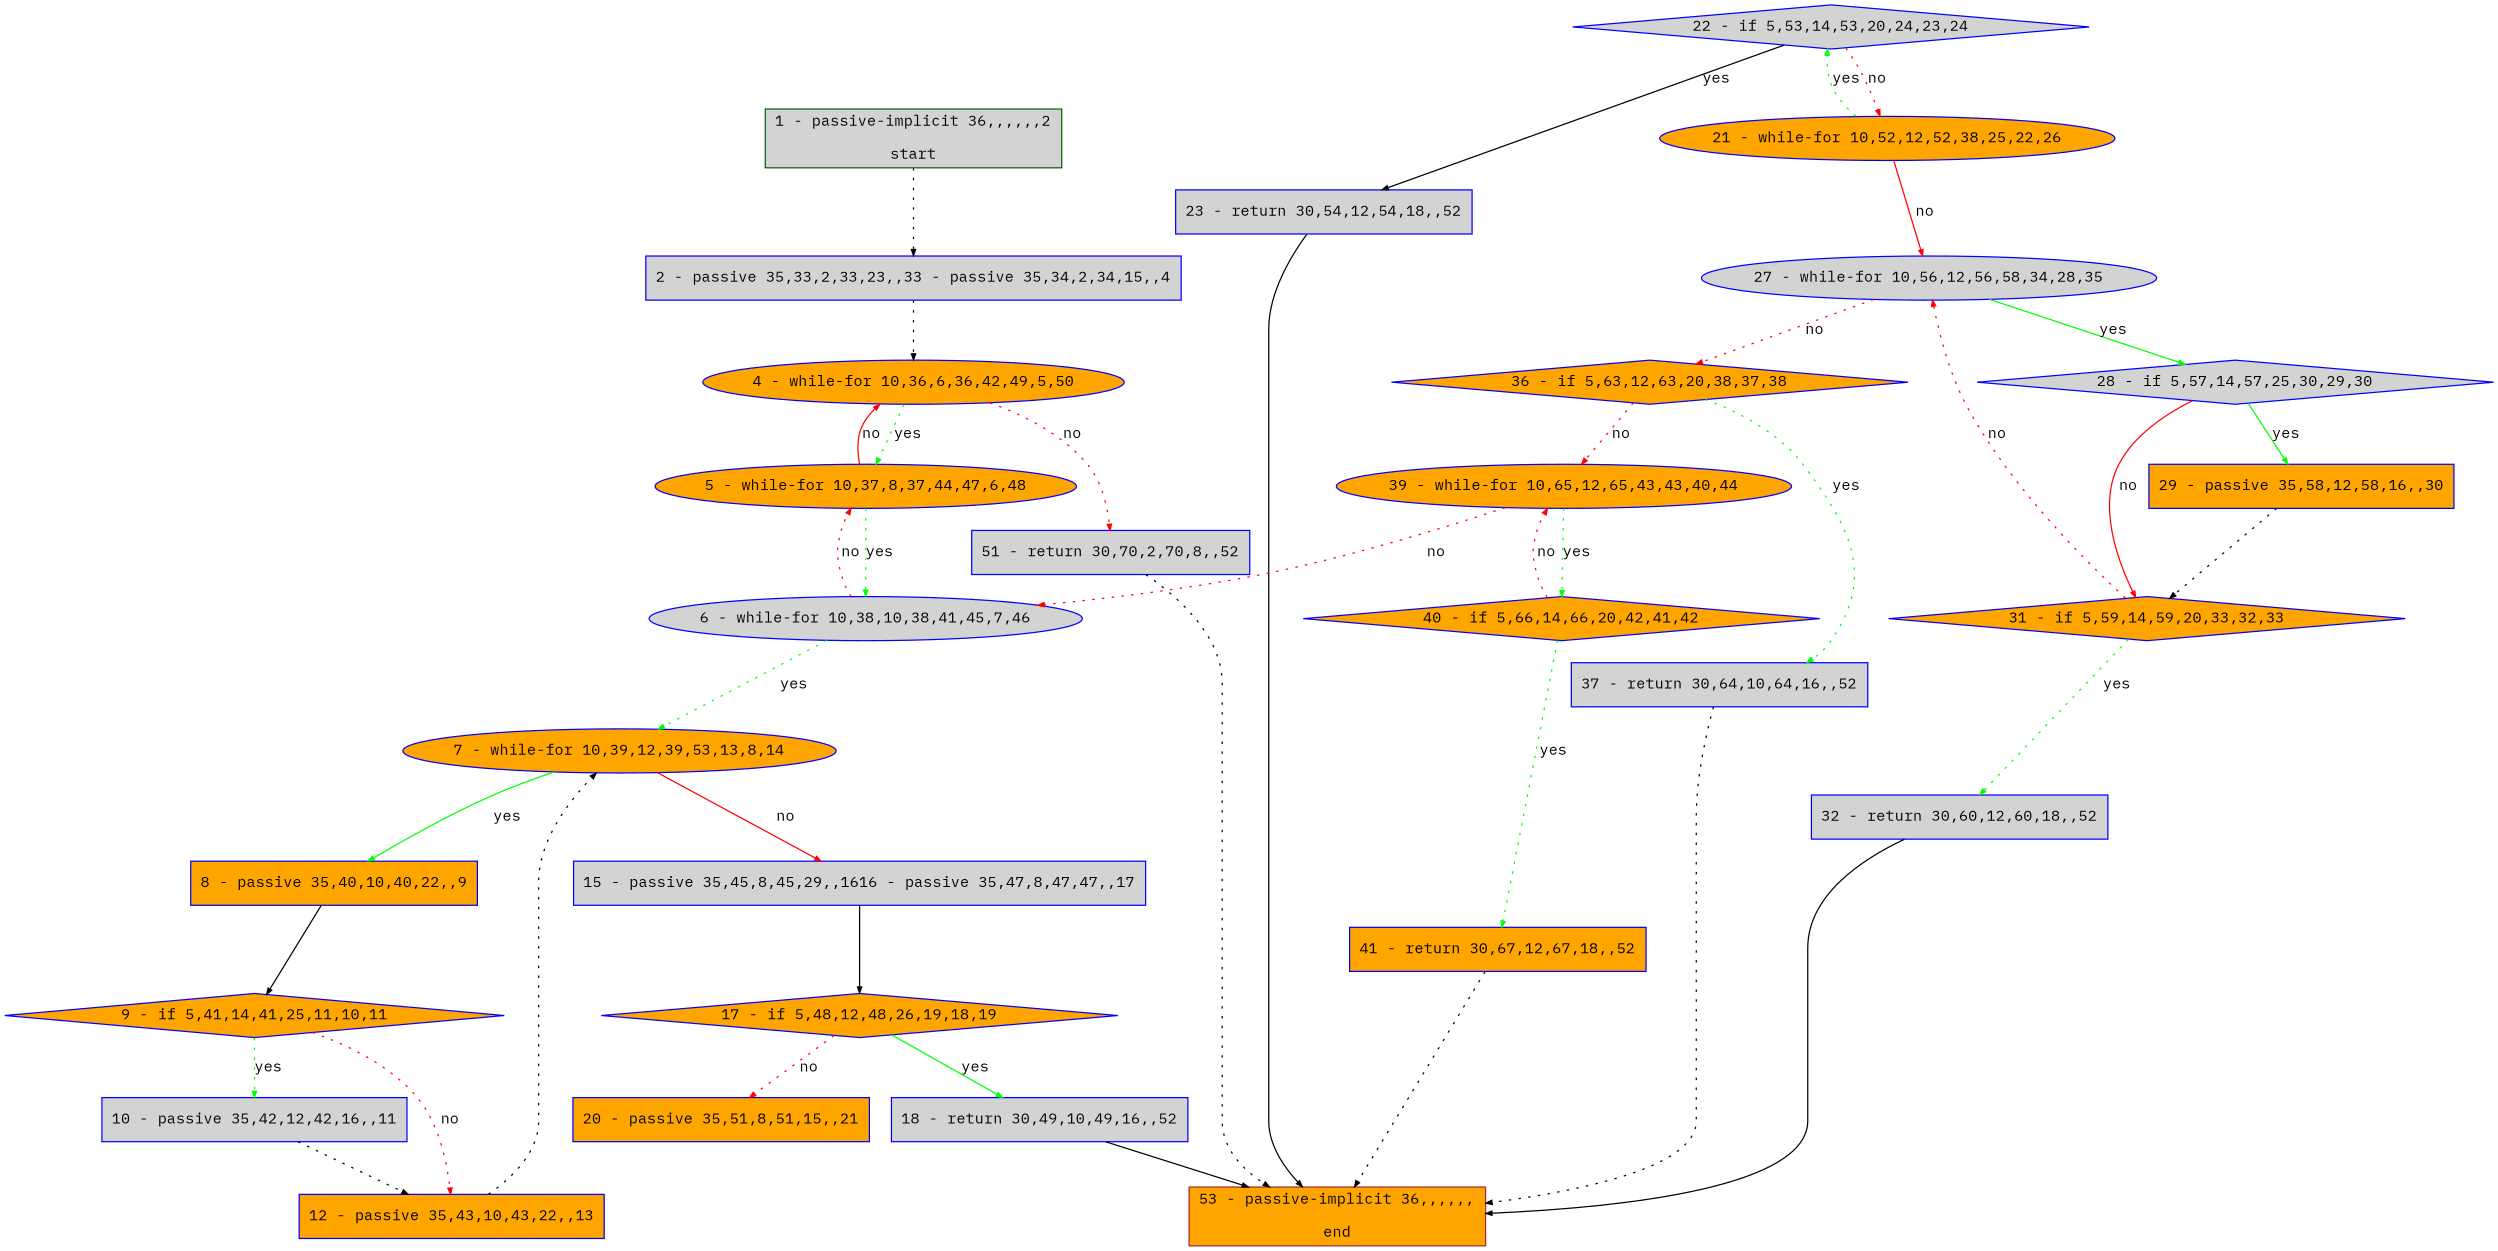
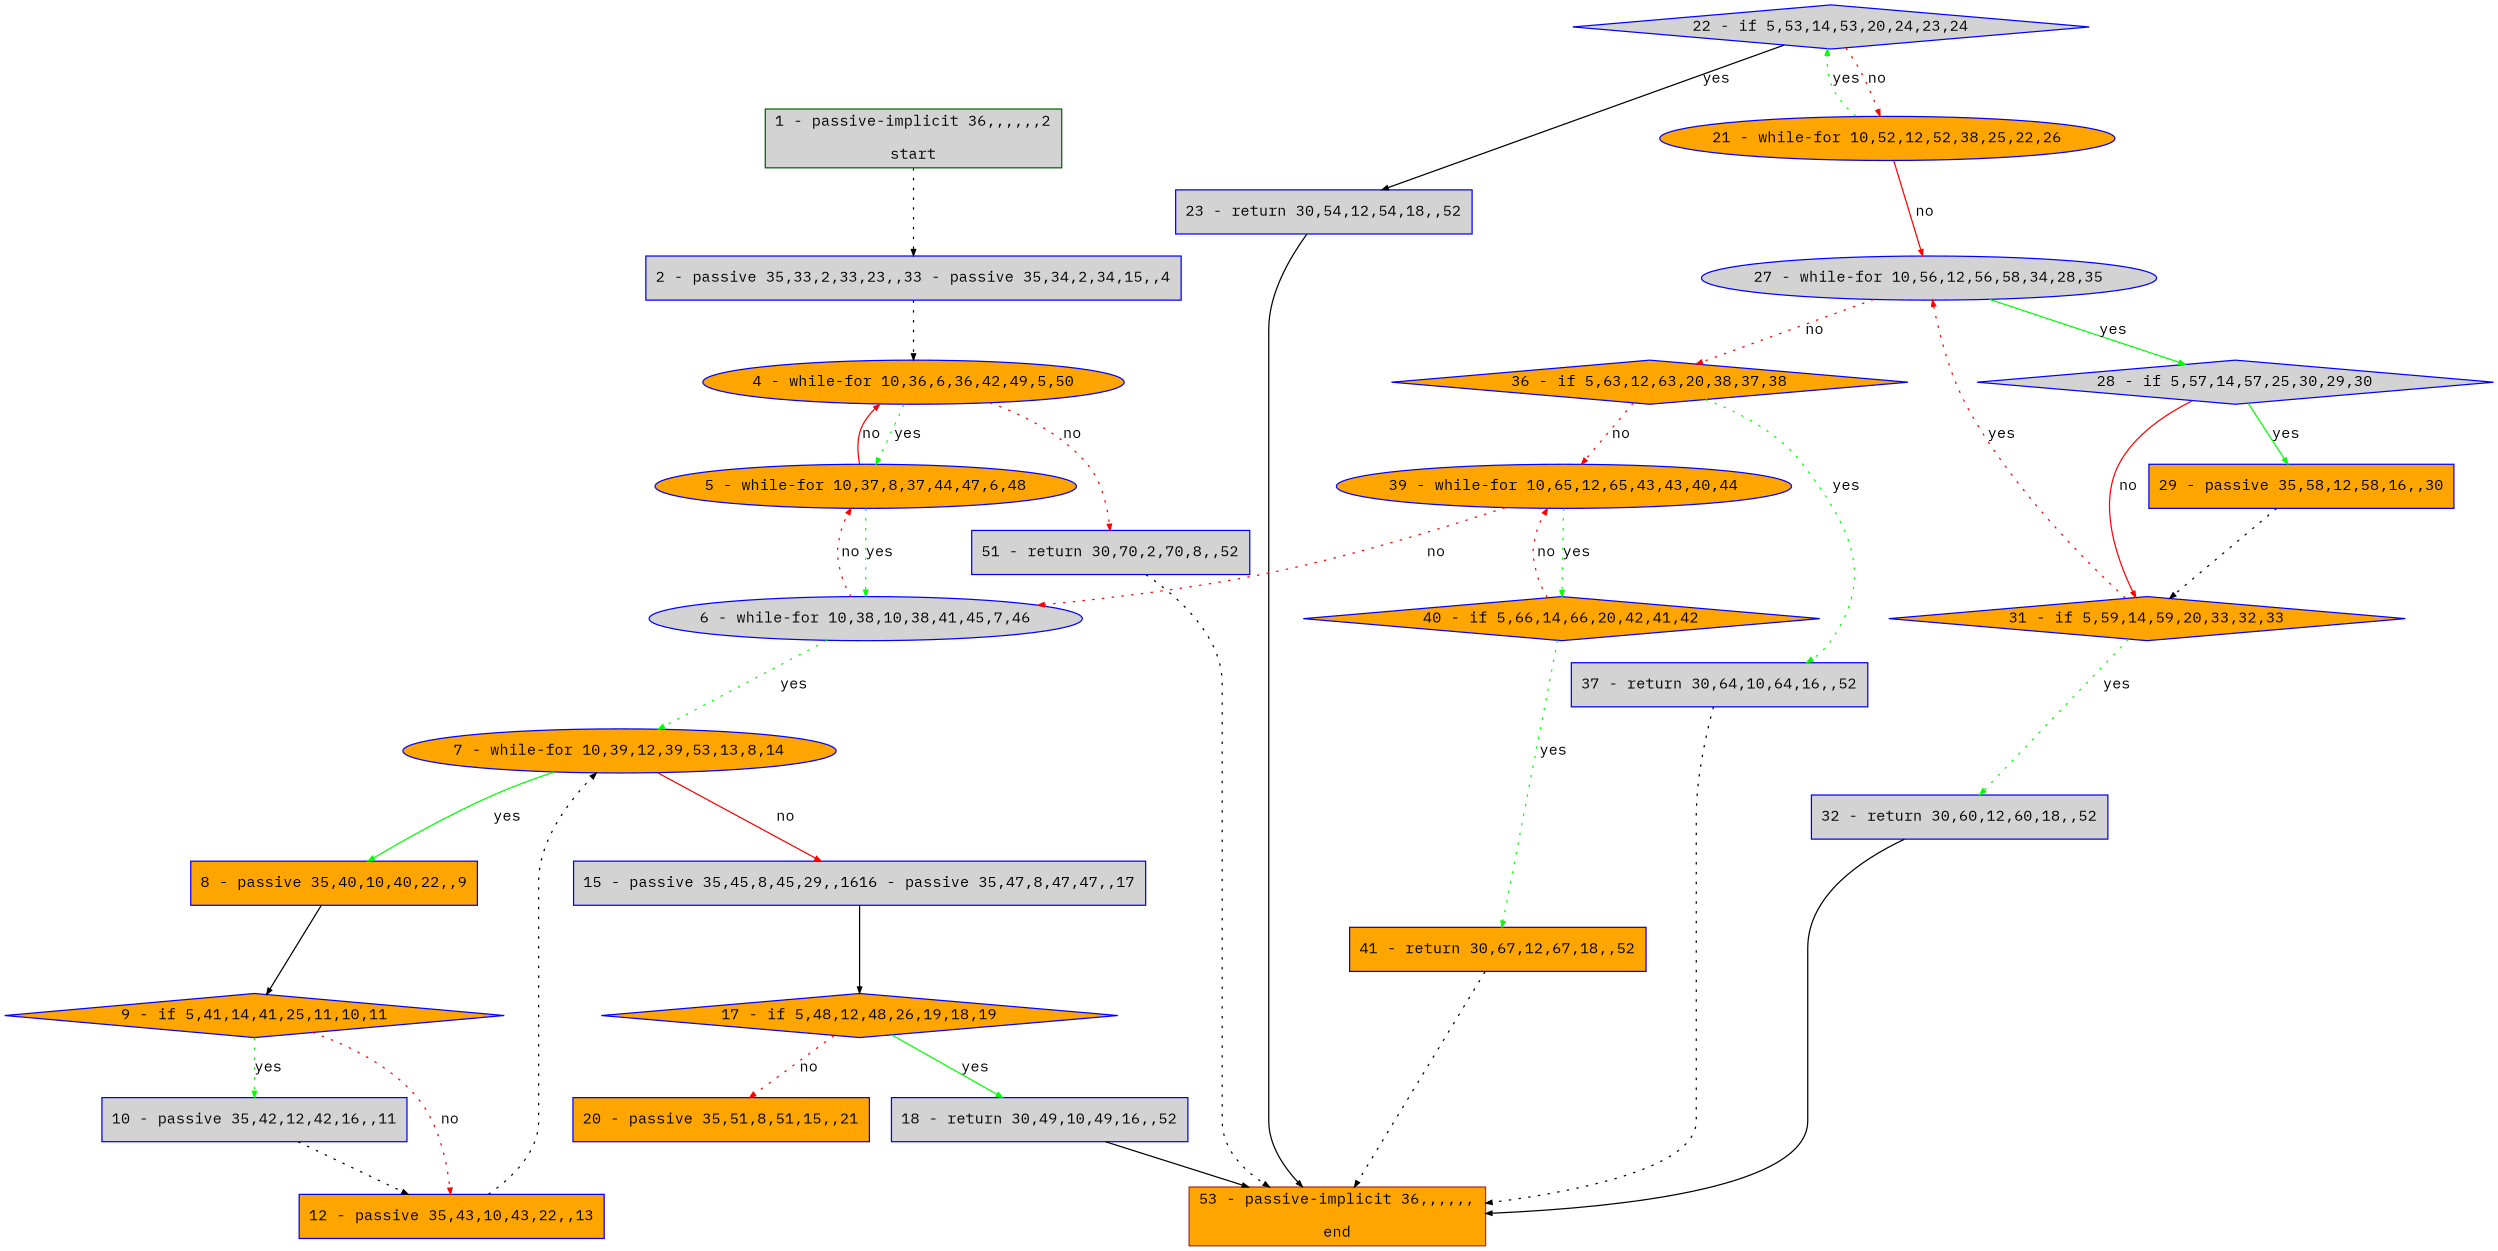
edge "31 - if 5,59,14,59,20,33,32,33" -> "27 - while-for 10,56,12,56,58,34,28,35": label "no" -> "yes"
